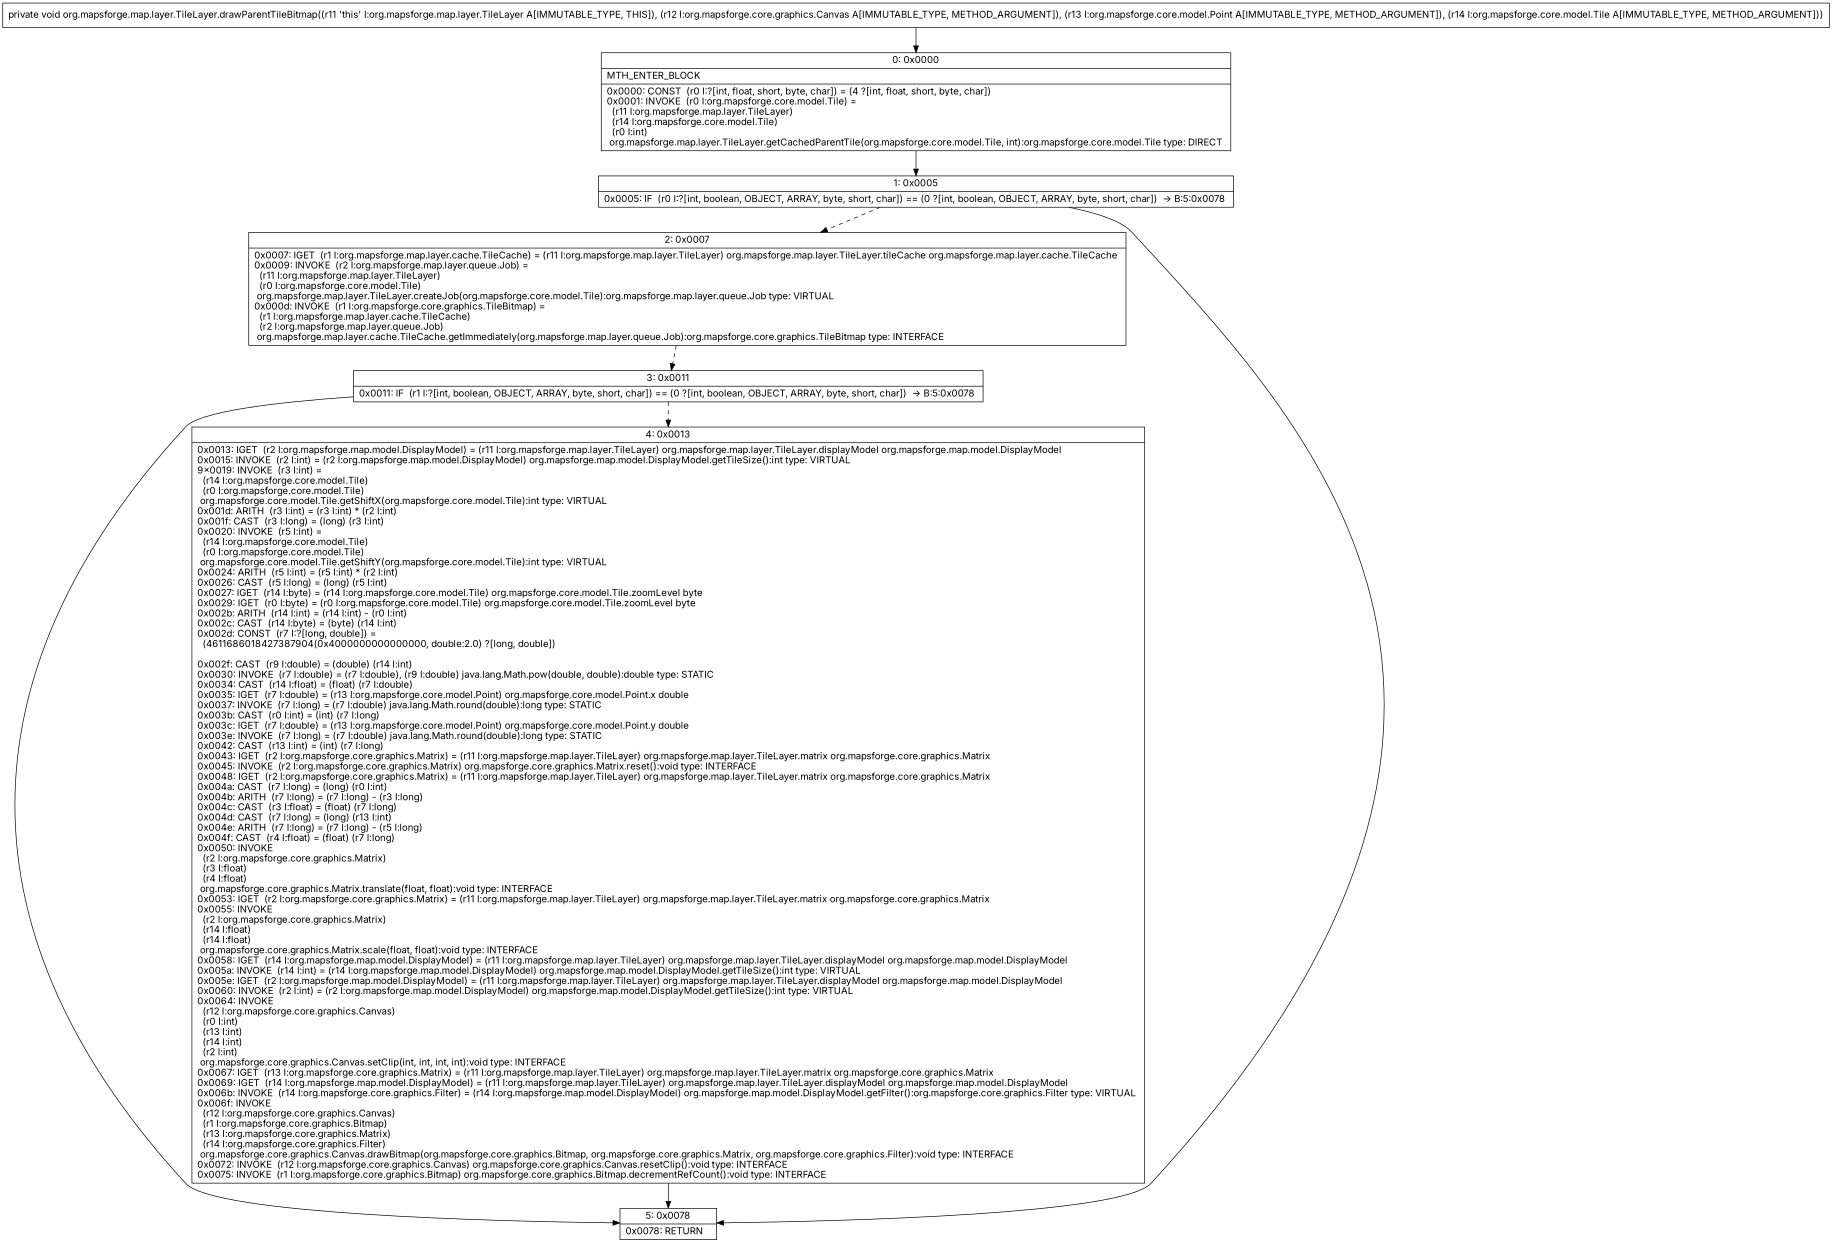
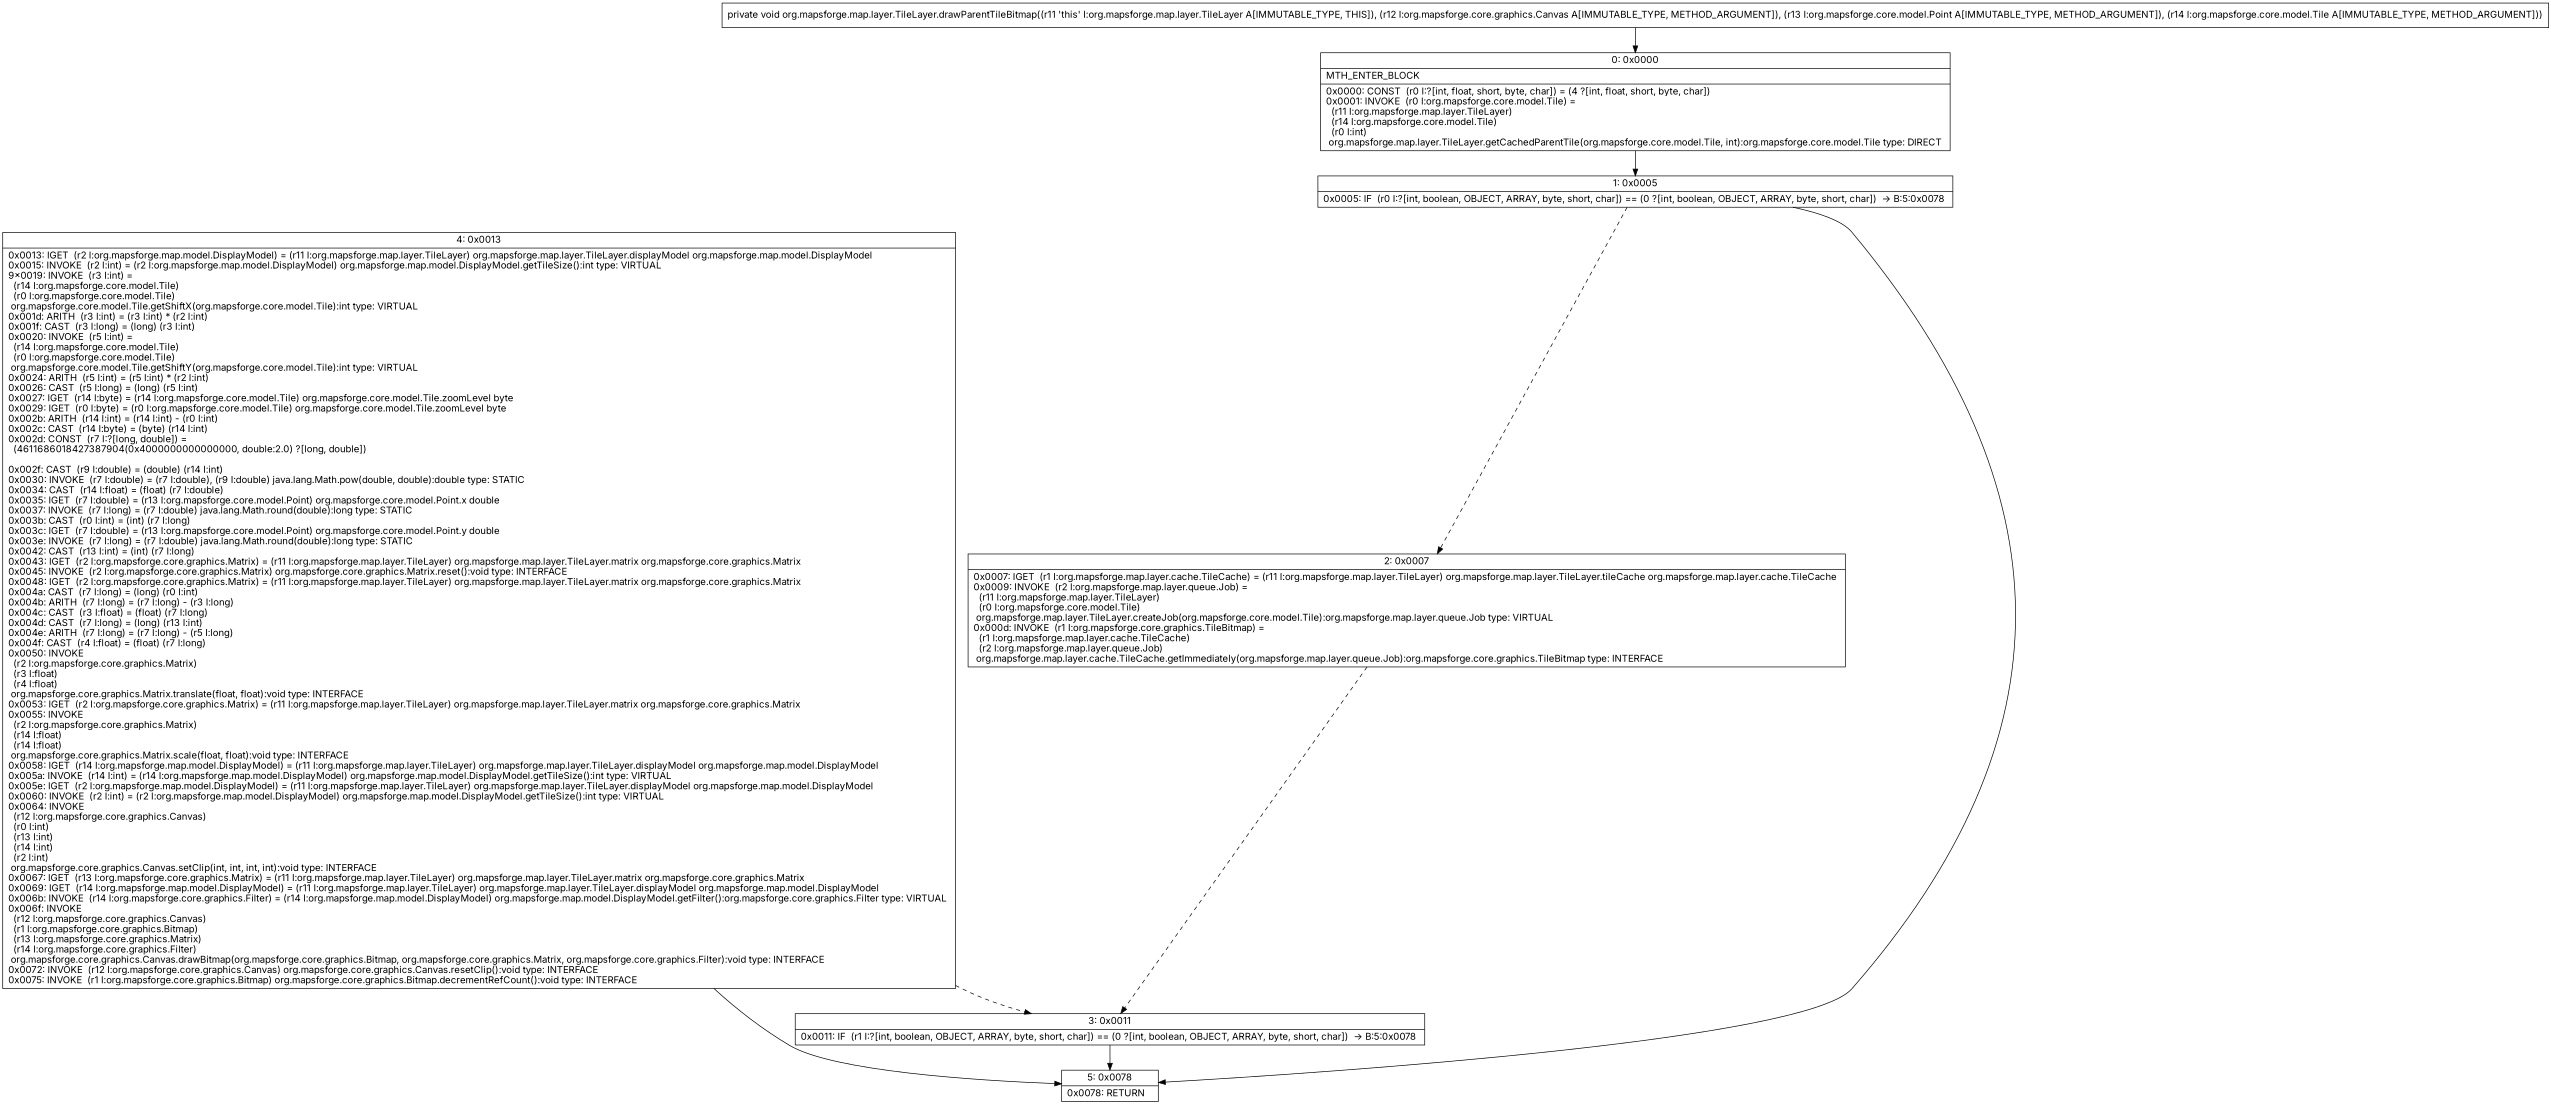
edge "3: 0x0011" -> "4: 0x0013": reversed
